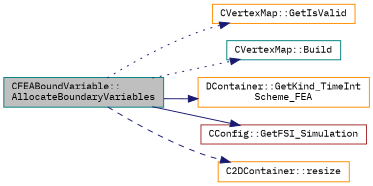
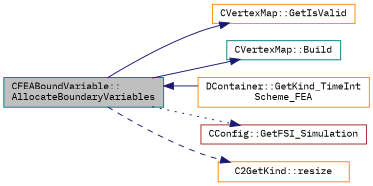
edge "CFEABoundVariable:: AllocateBoundaryVariables" -> "CVertexMap::GetIsValid": style dotted -> solid
edge "CFEABoundVariable:: AllocateBoundaryVariables" -> "CVertexMap::Build": style dotted -> solid
edge "CFEABoundVariable:: AllocateBoundaryVariables" -> "DContainer::GetKind_TimeInt Scheme_FEA": reversed
edge "CFEABoundVariable:: AllocateBoundaryVariables" -> "CConfig::GetFSI_Simulation": style solid -> dotted
node "C2DContainer::resize": label "C2DContainer::resize" -> "C2GetKind::resize"
